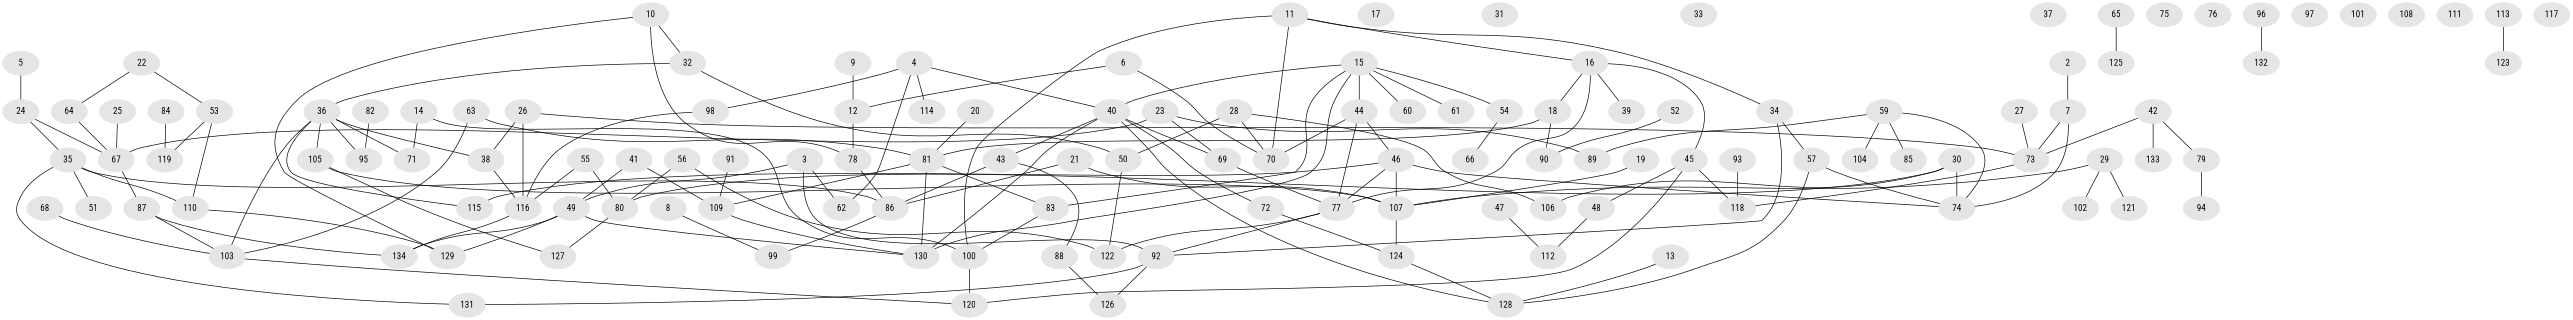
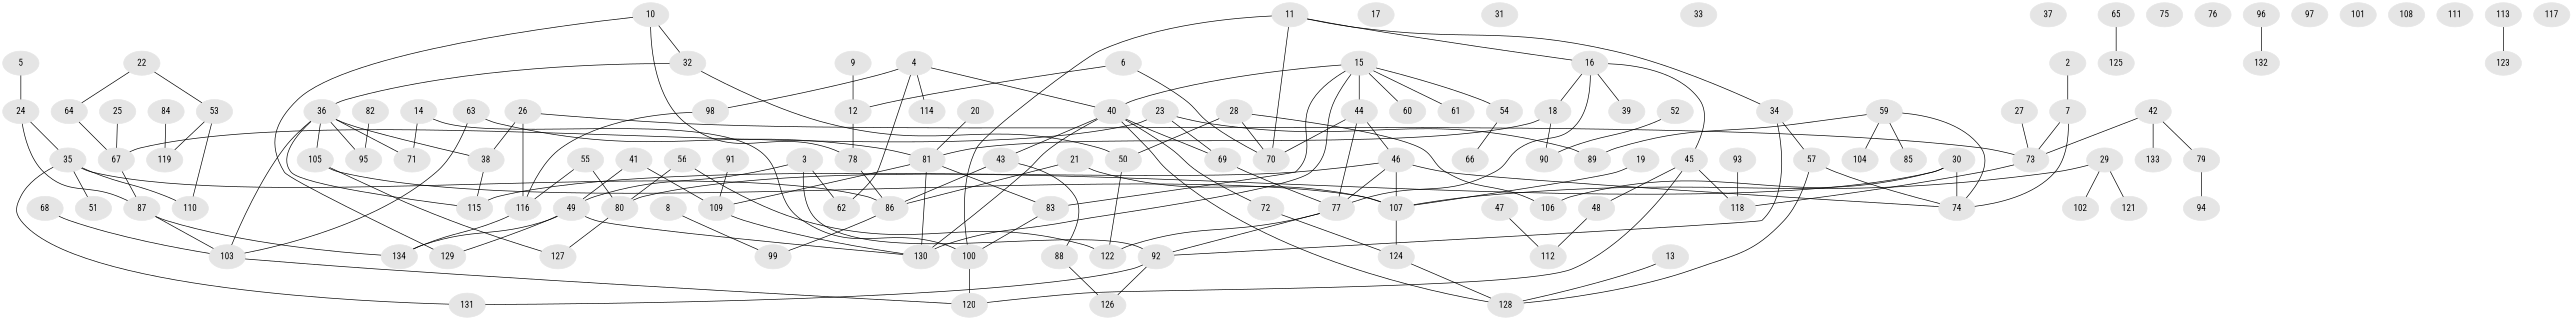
edge "24" -- "67": now "24" -- "87"
edge "38" -- "116": now "38" -- "115"
edge "110" -- "129": removed
